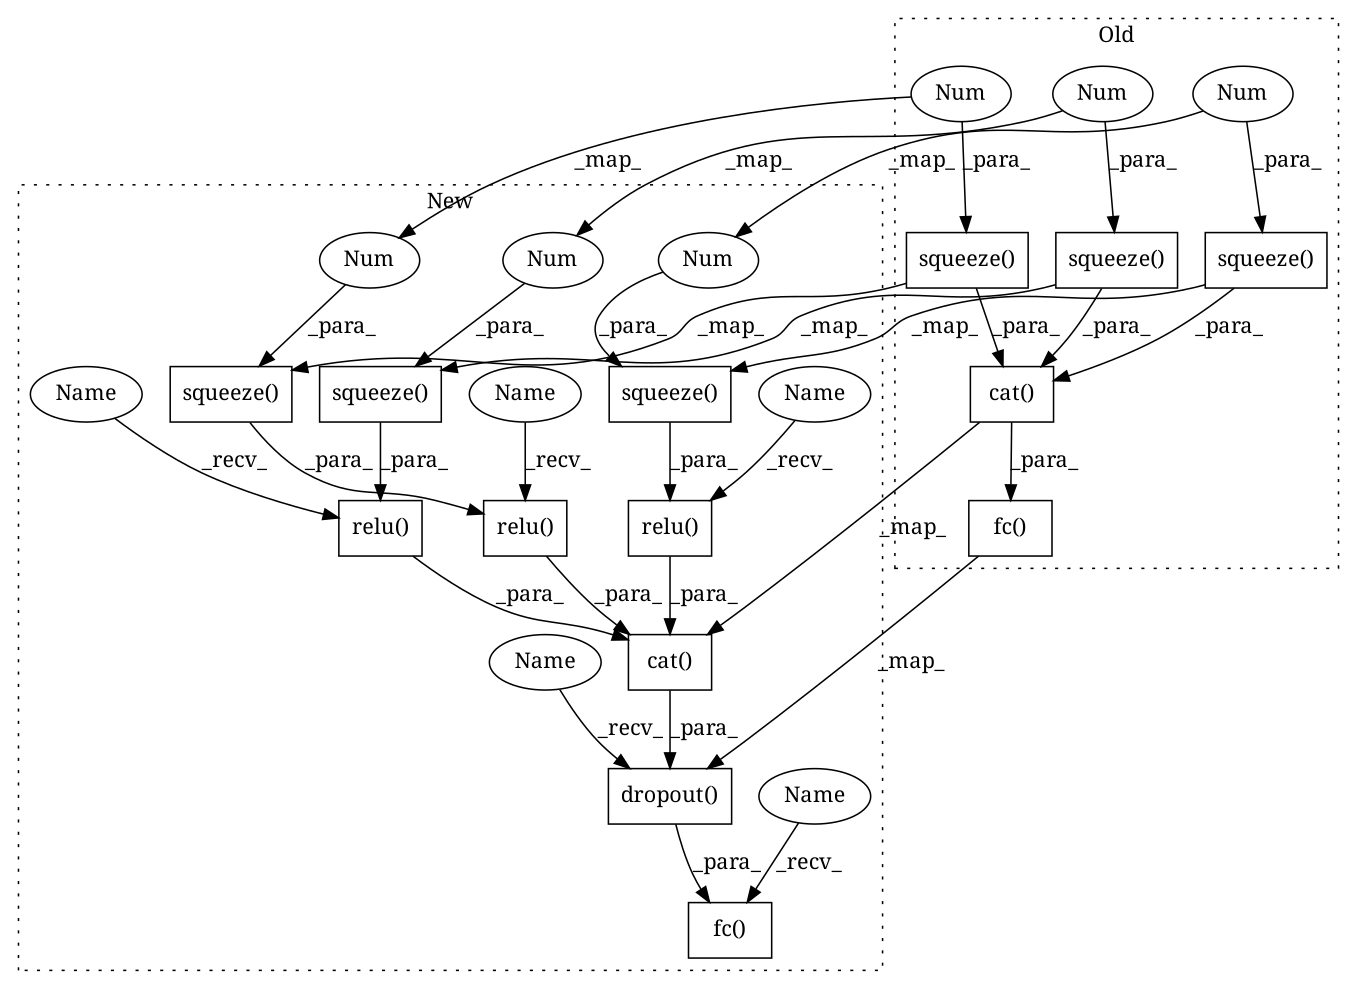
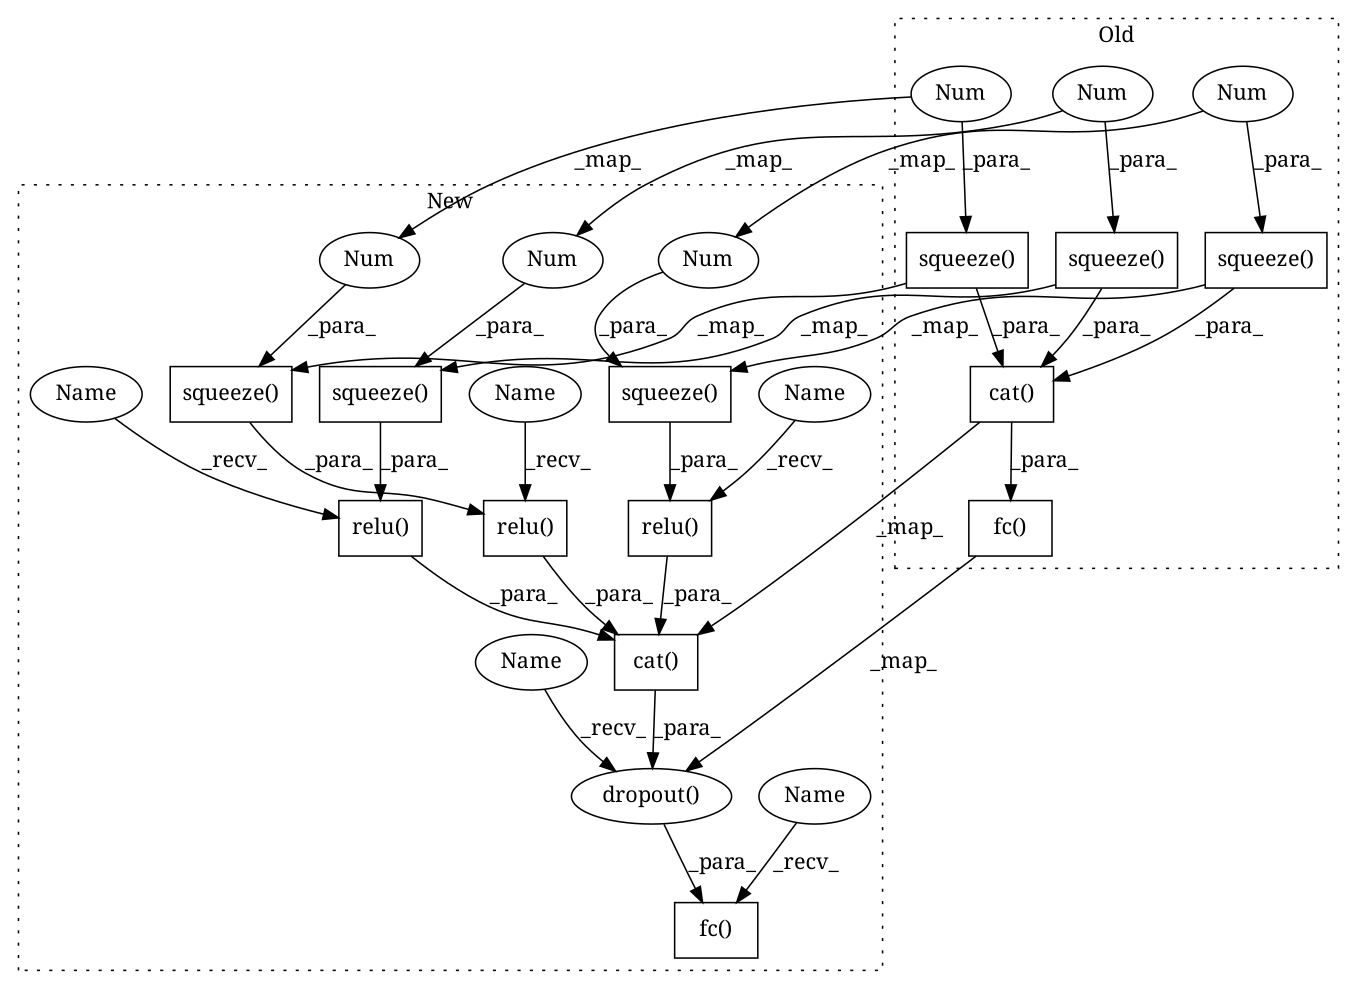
node "dropout()": shape box -> ellipse
